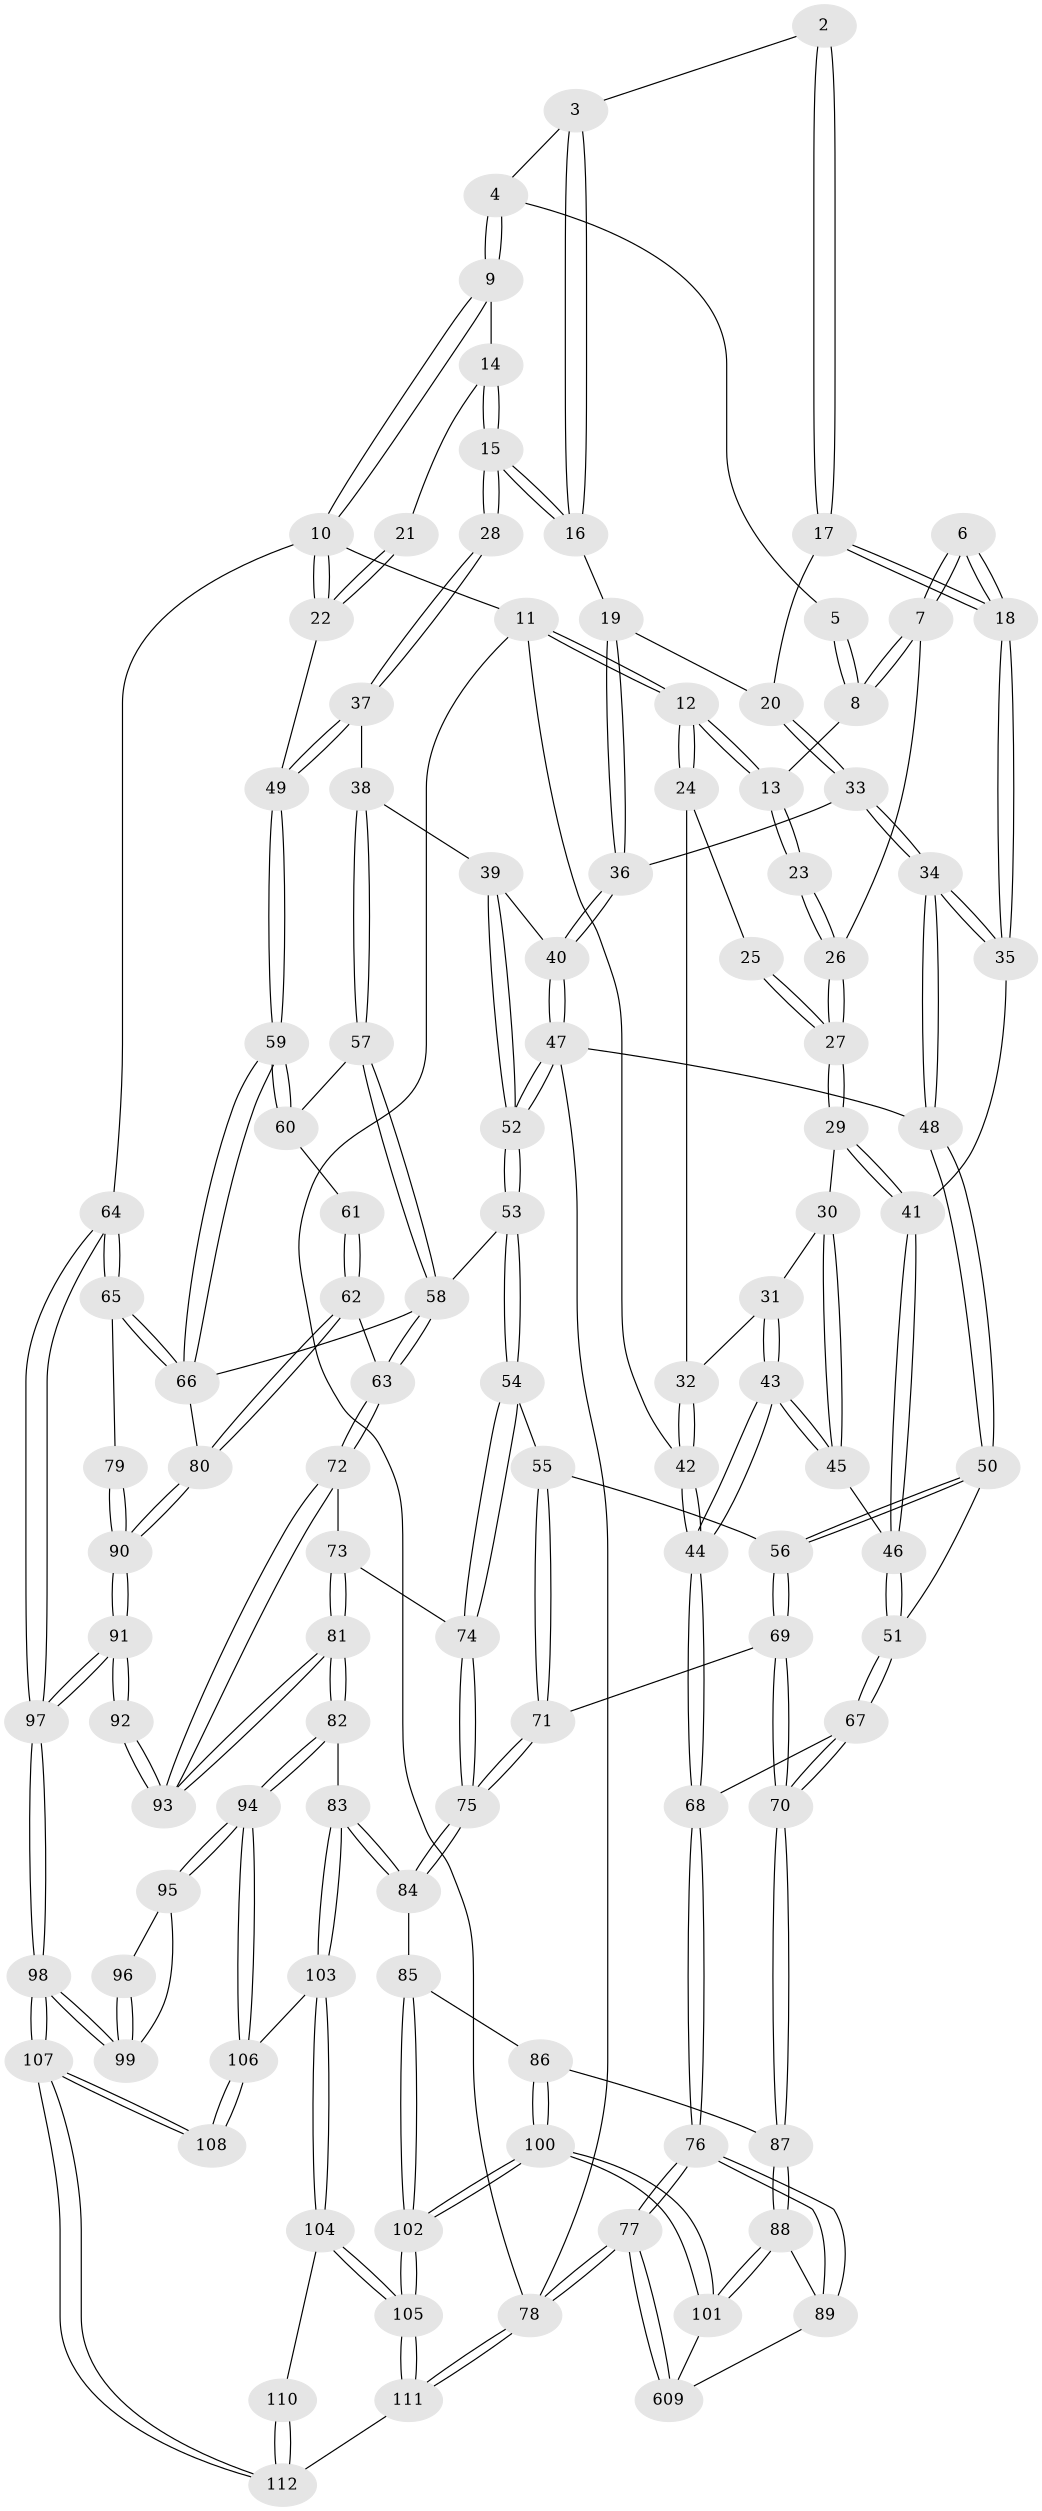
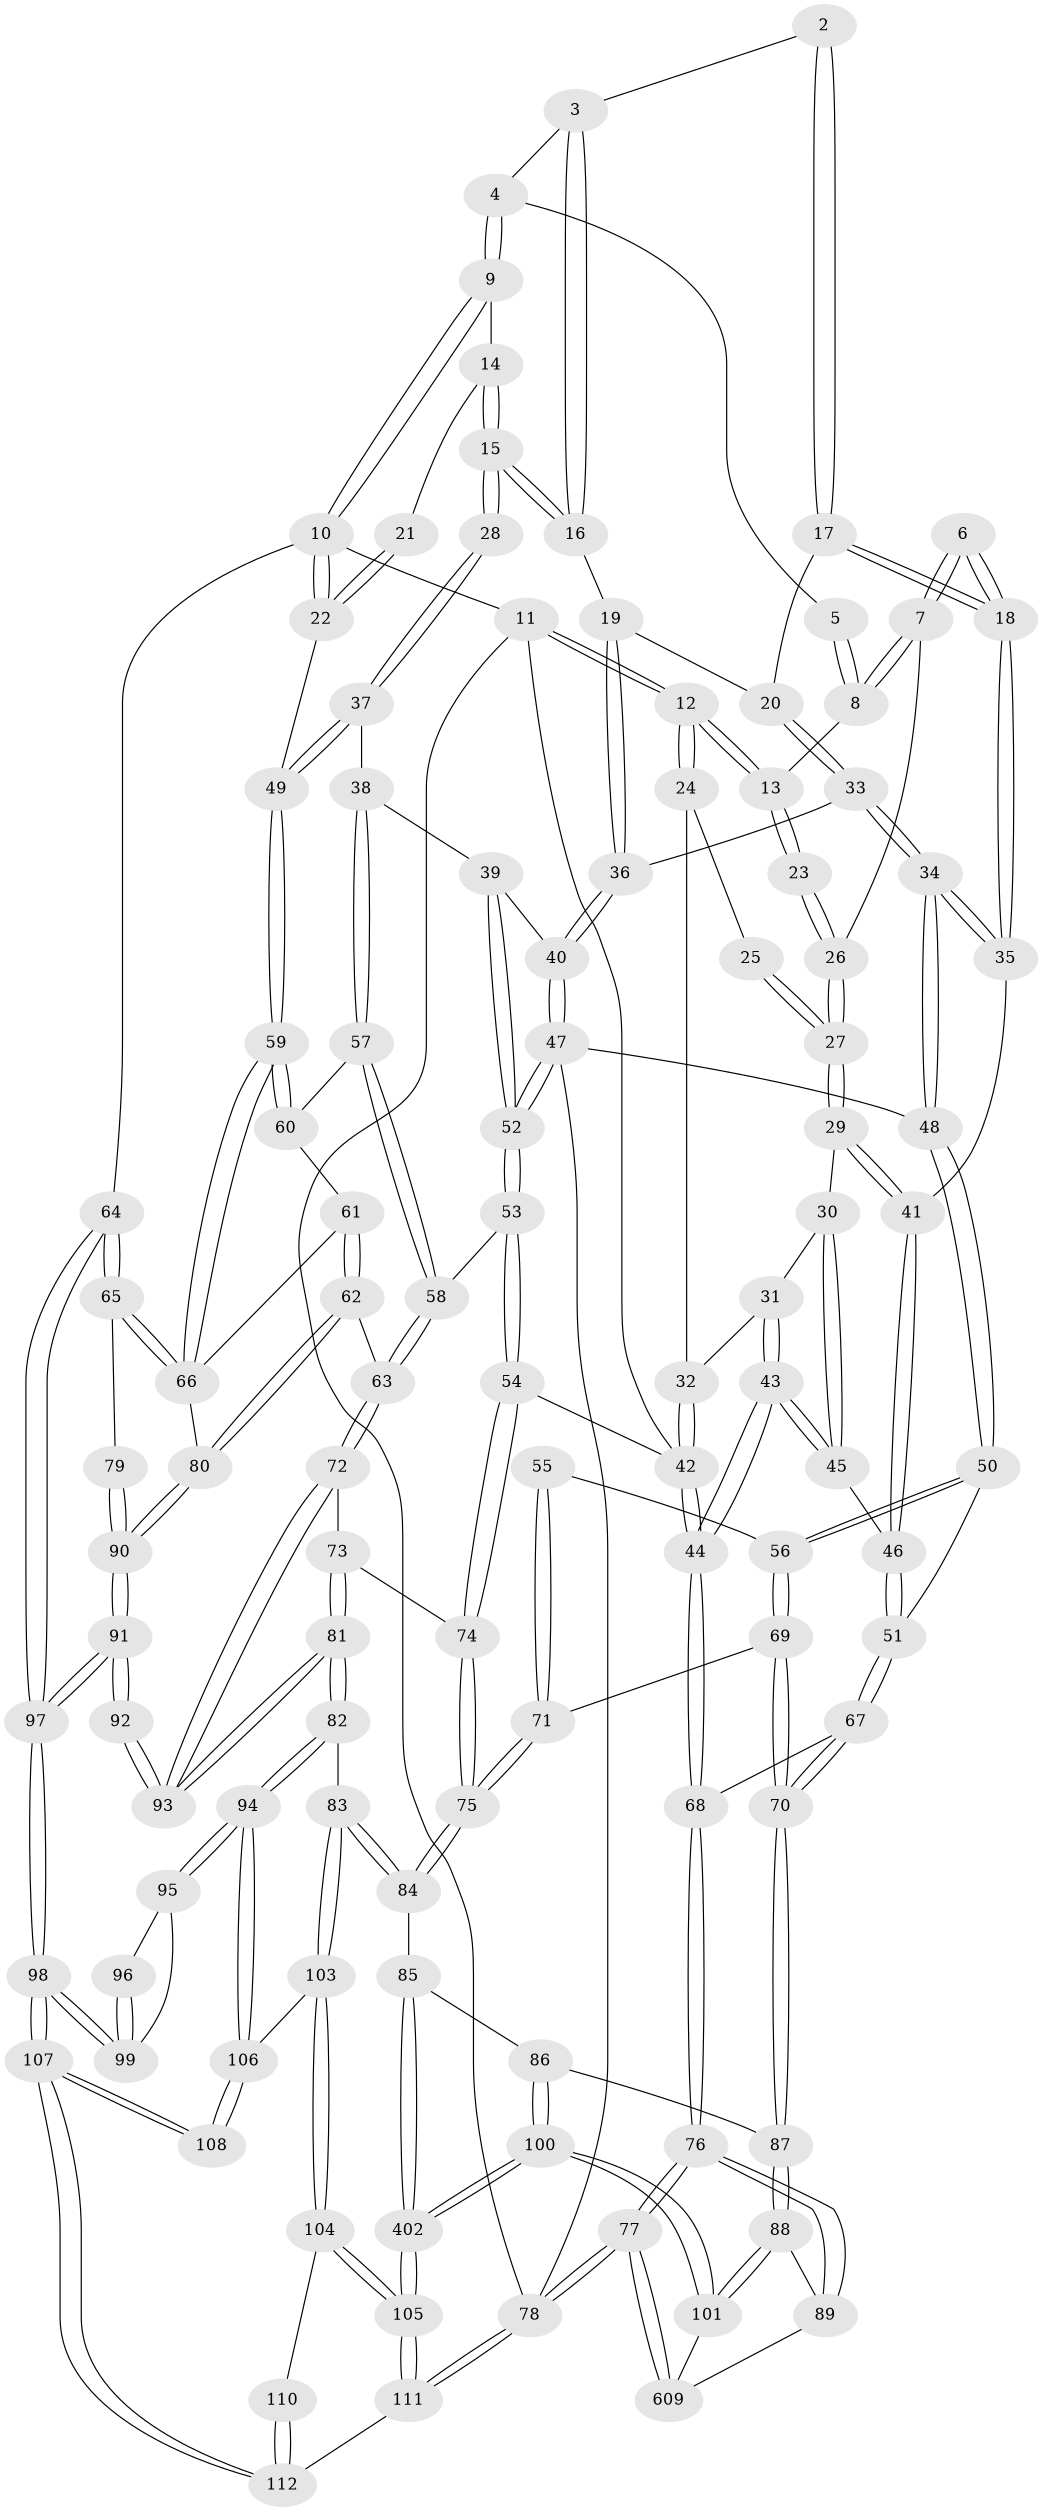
edge "58" -- "66": now "61" -- "66"
edge "54" -- "55": now "54" -- "42"
node "102": label "102" -> "402"
